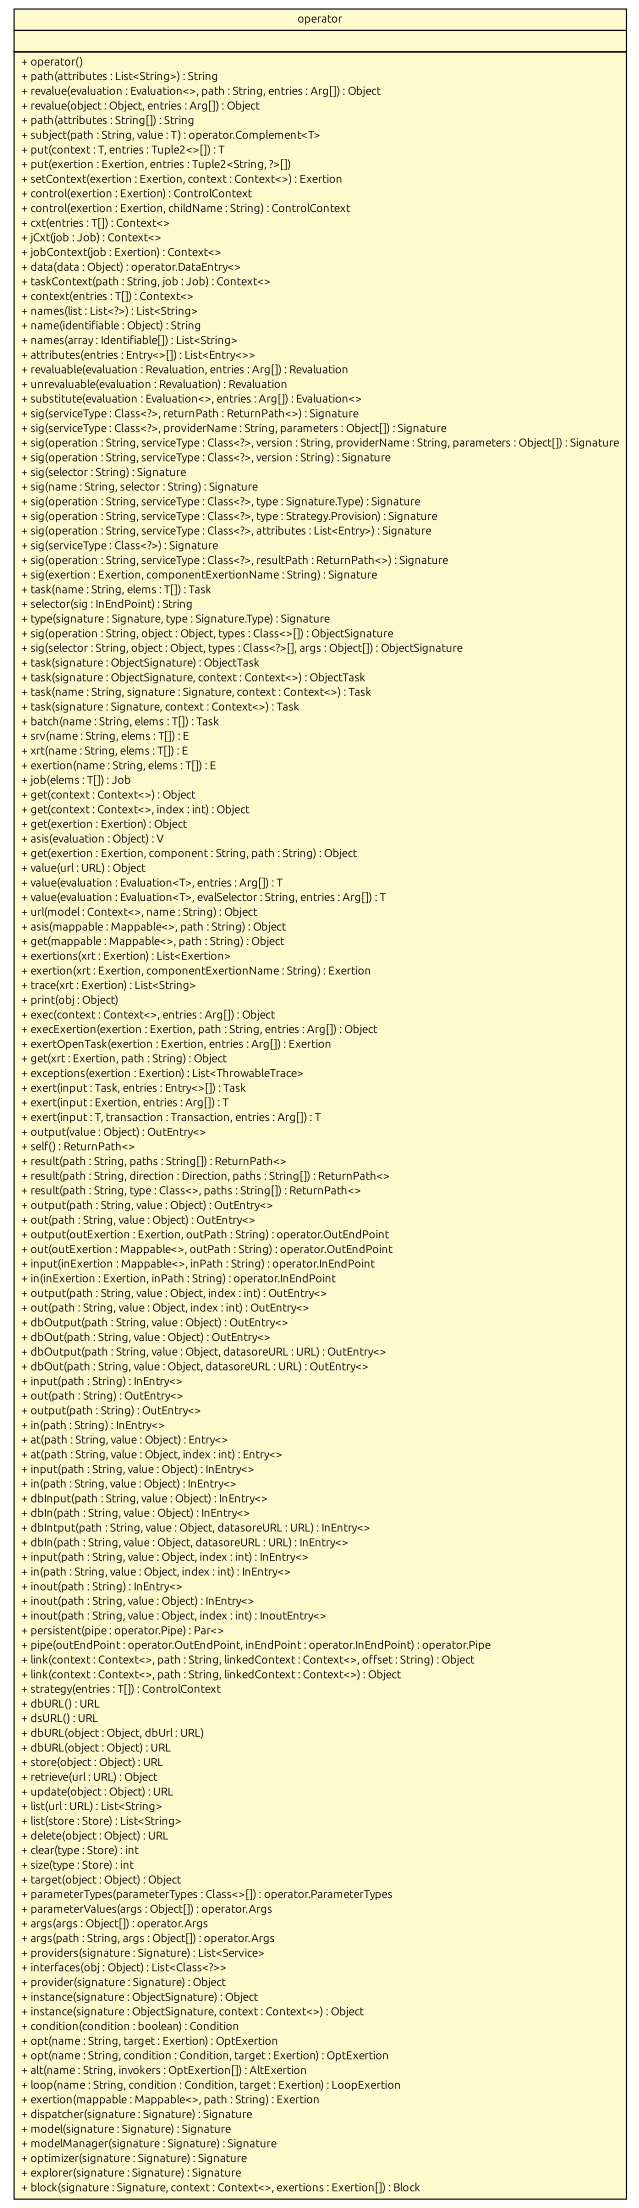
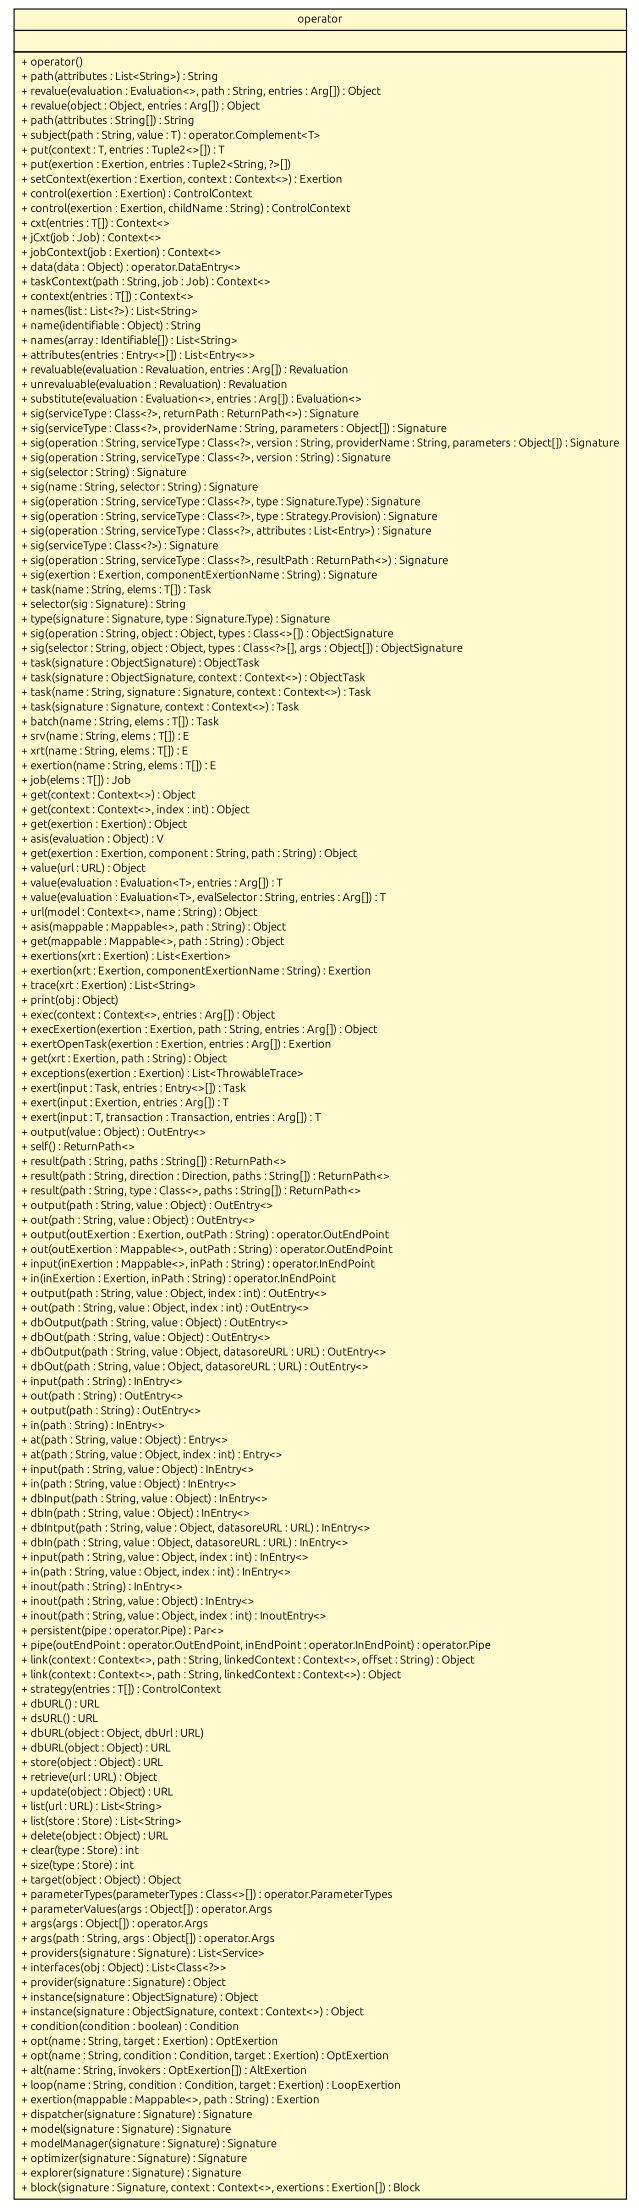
node "operator": text "+ selector(sig : InEndPoint) : String" -> "+ selector(sig : Signature) : String"
